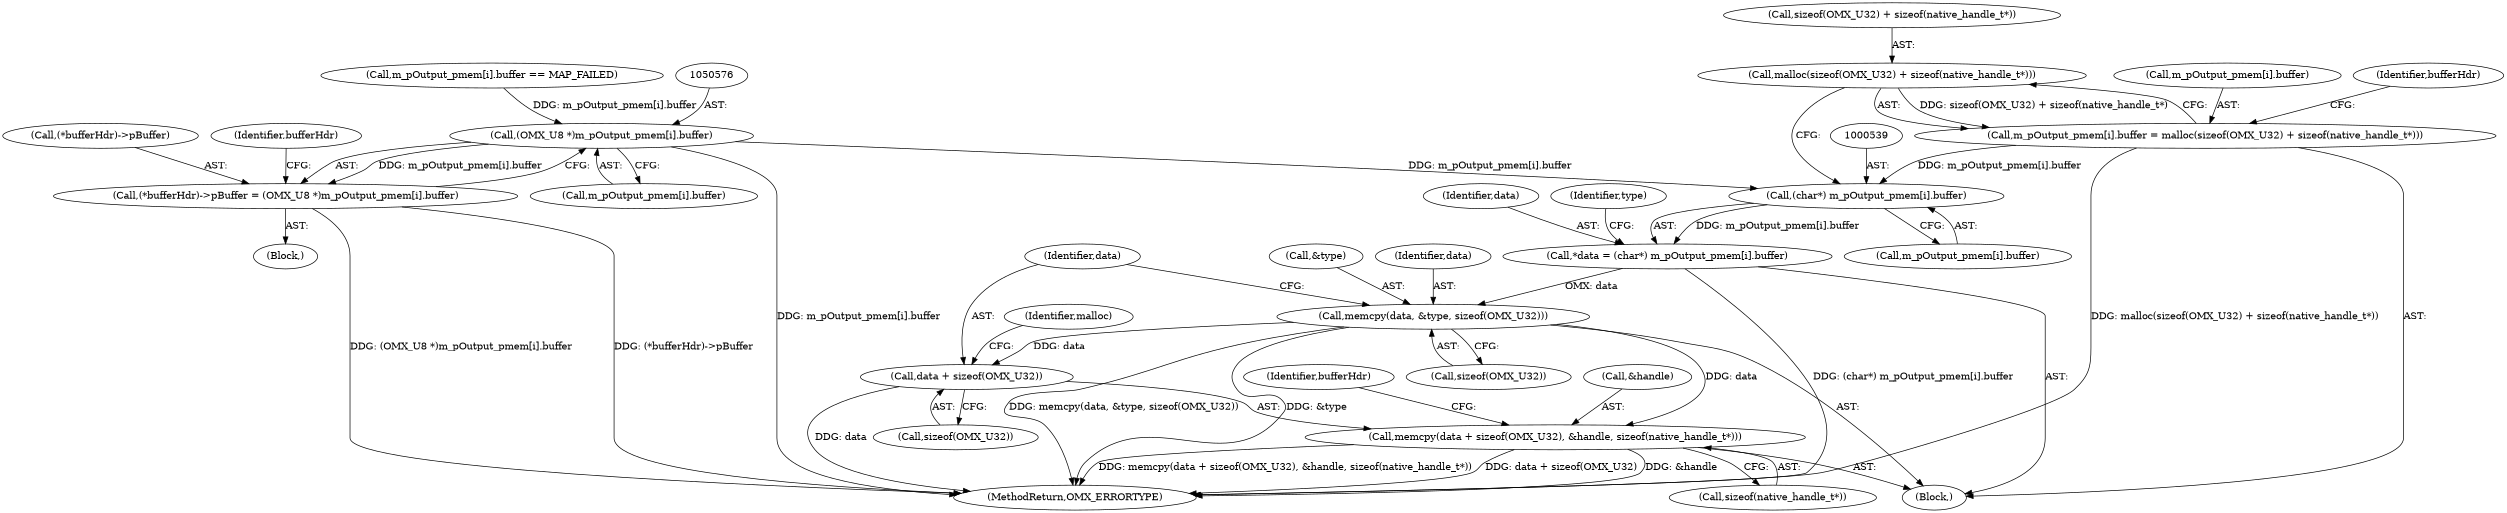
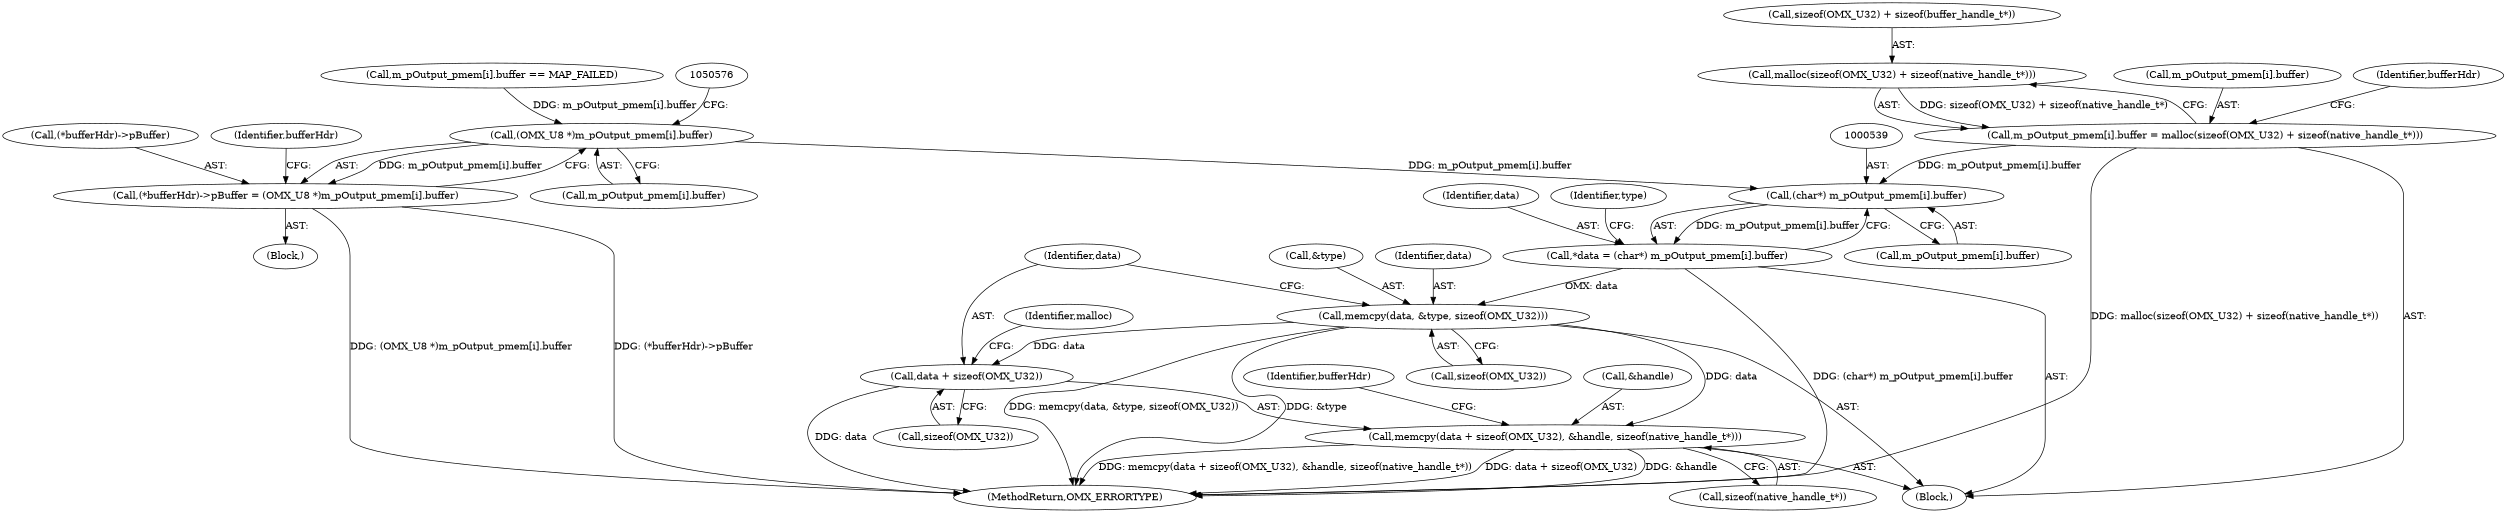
node "(Call,sizeof(OMX_U32) + sizeof(native_handle_t*))": label "(Call,sizeof(OMX_U32) + sizeof(native_handle_t*))" -> "(Call,sizeof(OMX_U32) + sizeof(buffer_handle_t*))"
edge "1050576" -> "(Call,(OMX_U8 *)m_pOutput_pmem[i].buffer)": label "AST: " -> "CFG: "
edge "(Call,malloc(sizeof(OMX_U32) + sizeof(native_handle_t*)))" -> "(Call,(char*) m_pOutput_pmem[i].buffer)": now "(Call,*data = (char*) m_pOutput_pmem[i].buffer)" -> "(Call,(char*) m_pOutput_pmem[i].buffer)"
edge "(Call,(OMX_U8 *)m_pOutput_pmem[i].buffer)" -> "(MethodReturn,OMX_ERRORTYPE)": removed, label "DDG: m_pOutput_pmem[i].buffer"
